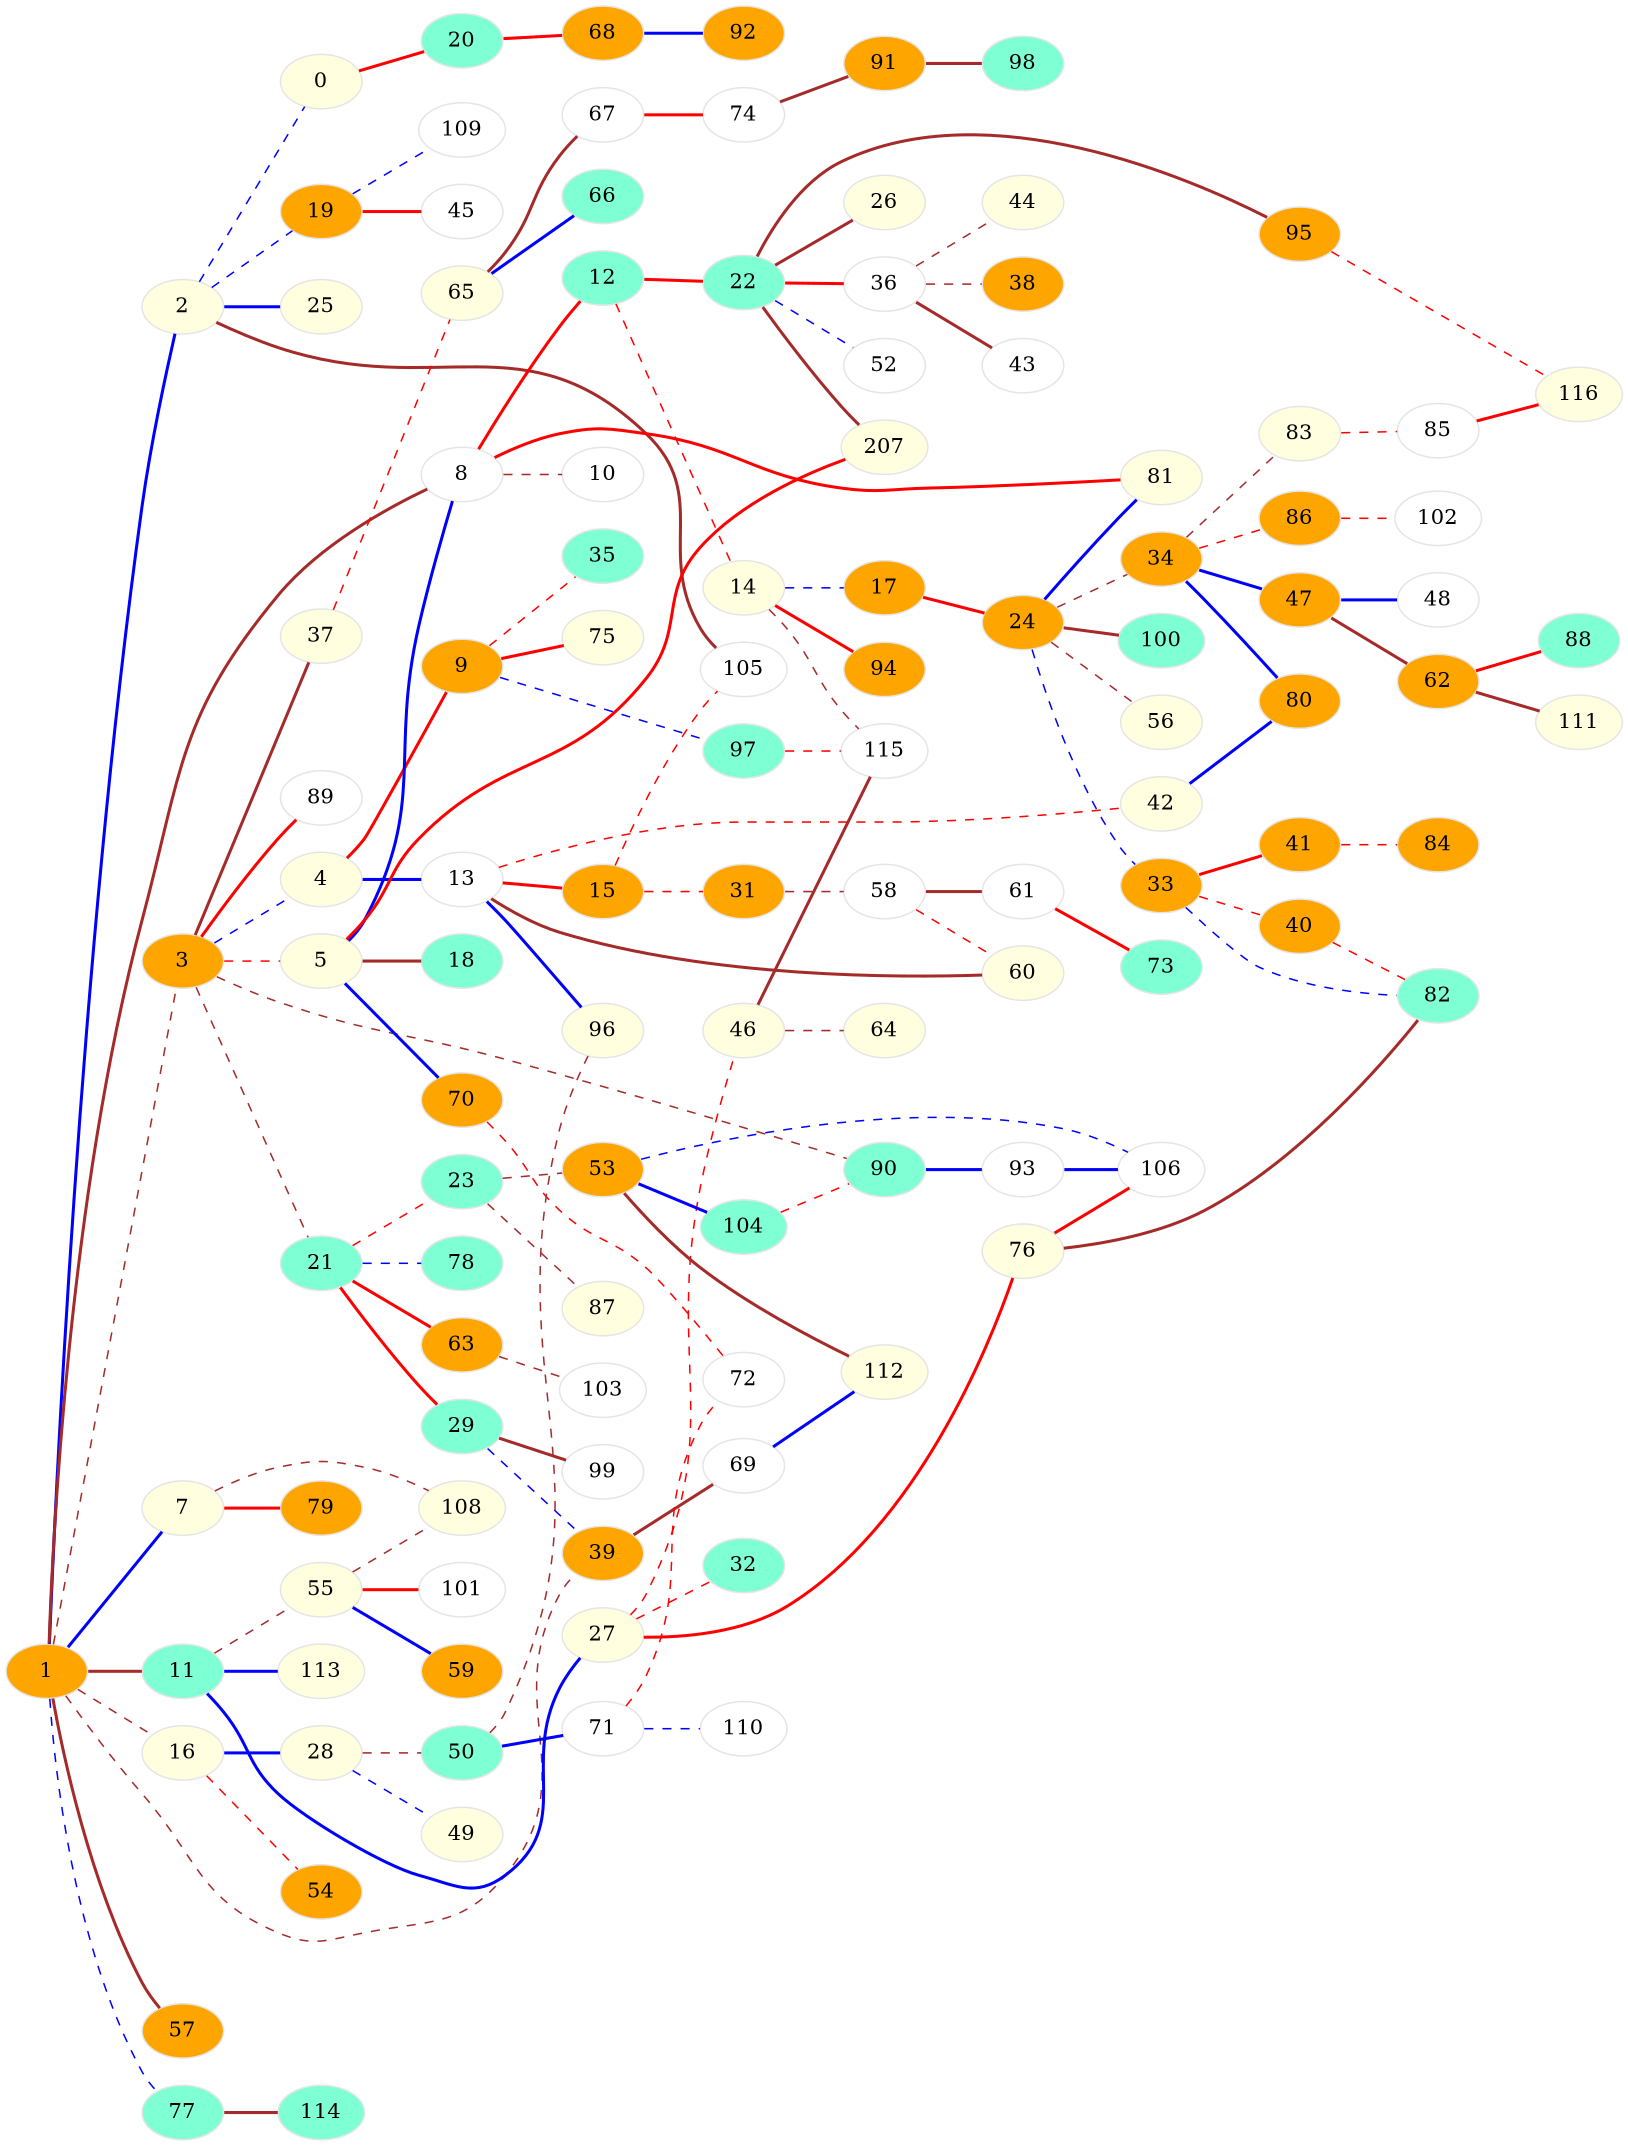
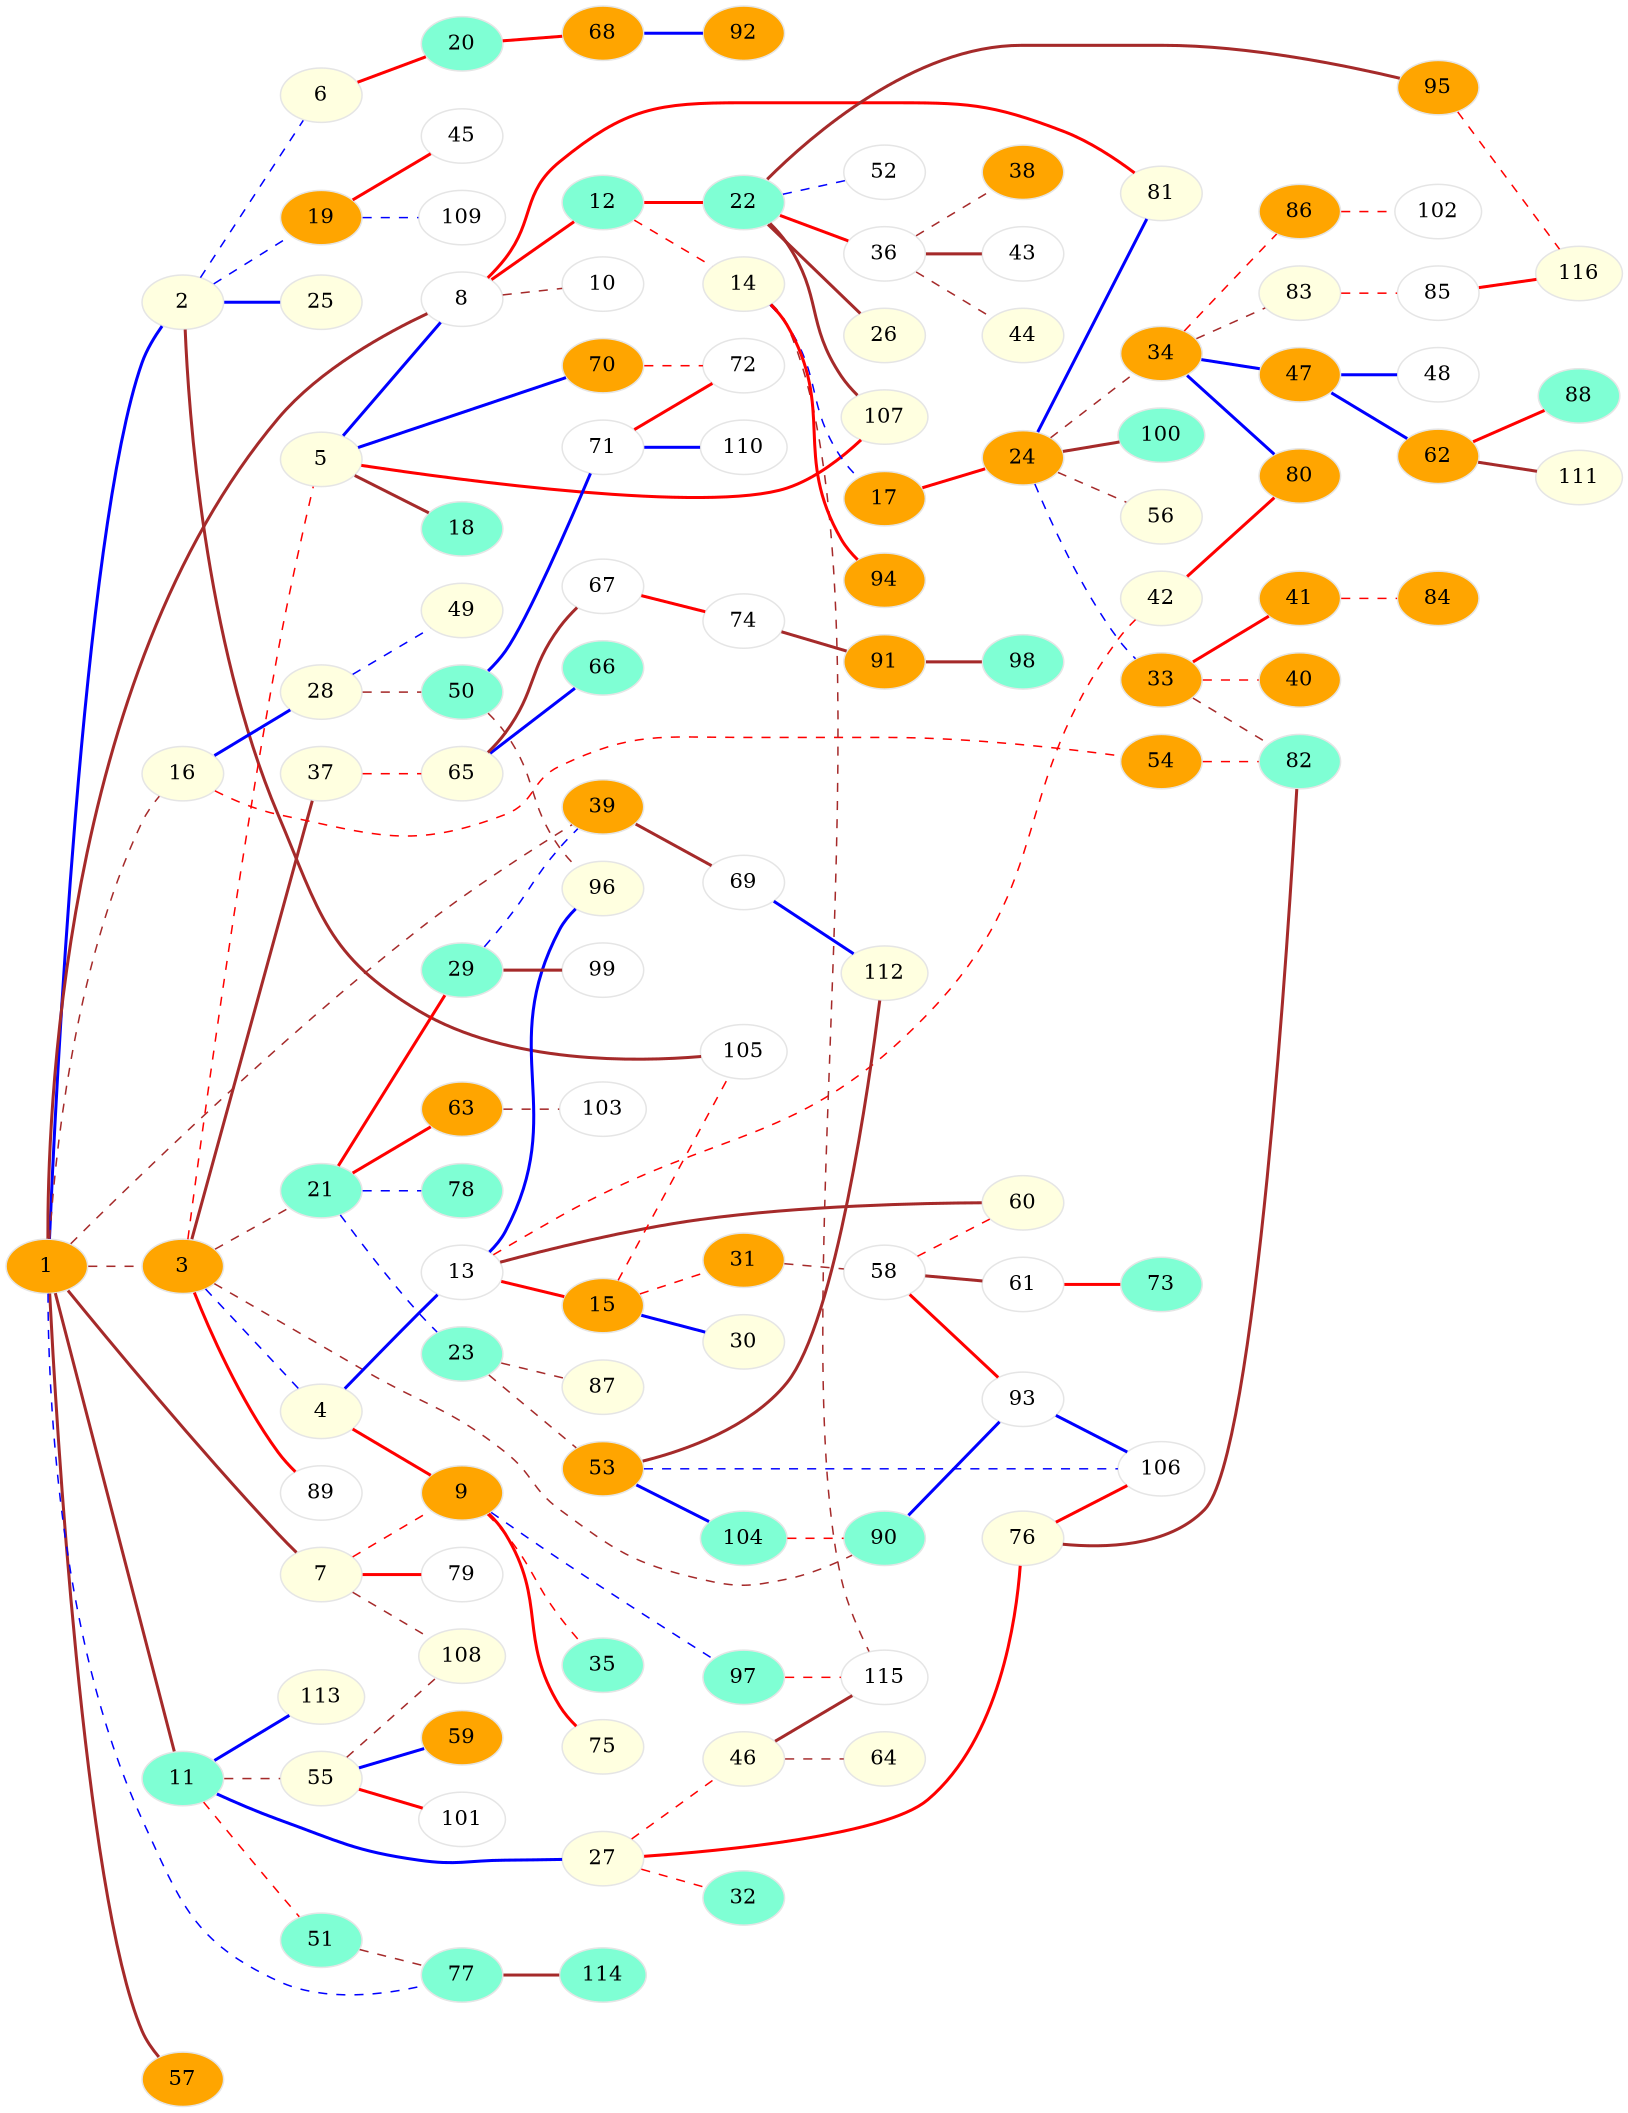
node "0": label "0" -> "6"
node "207": label "207" -> "107"
edge "47" -- "62": color brown -> blue
edge "80" -- "42": color blue -> red
edge "40" -- "82": now "54" -- "82"
edge "33" -- "82": color blue -> brown
edge "23" -- "21": color red -> blue
edge "58" -- "93": added
node "30": added
node "79": fillcolor orange -> white
edge "9" -- "7": added
edge "72" -- "71": style dashed -> bold
edge "7" -- "1": color blue -> brown
edge "71" -- "110": style dashed -> bold
node "51": added
